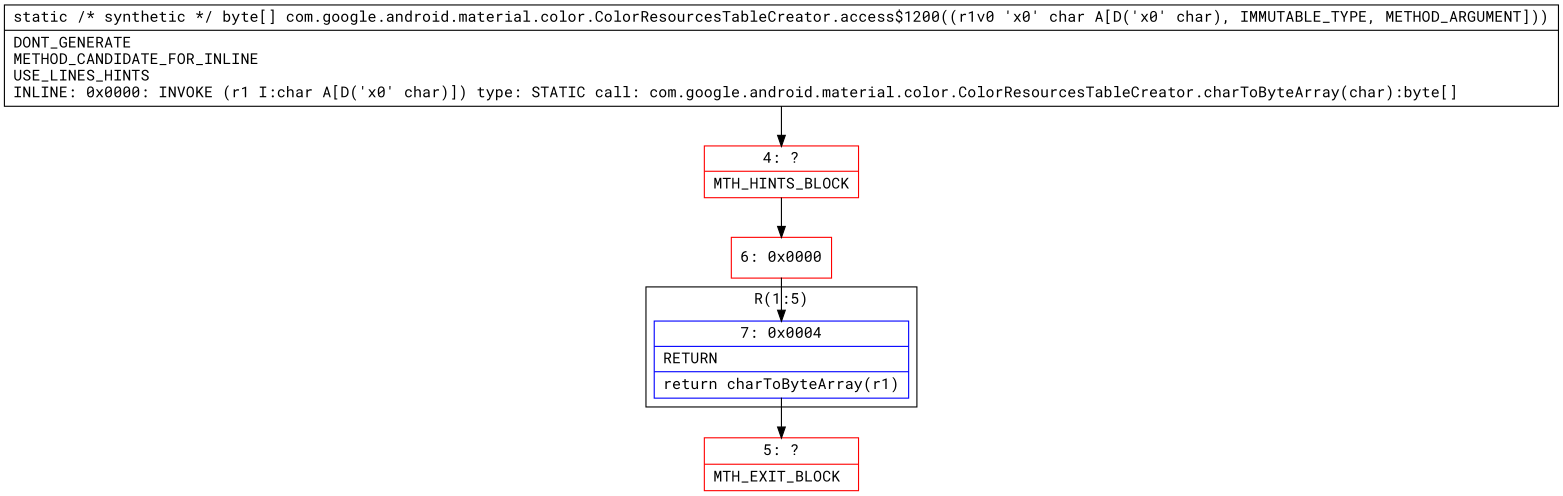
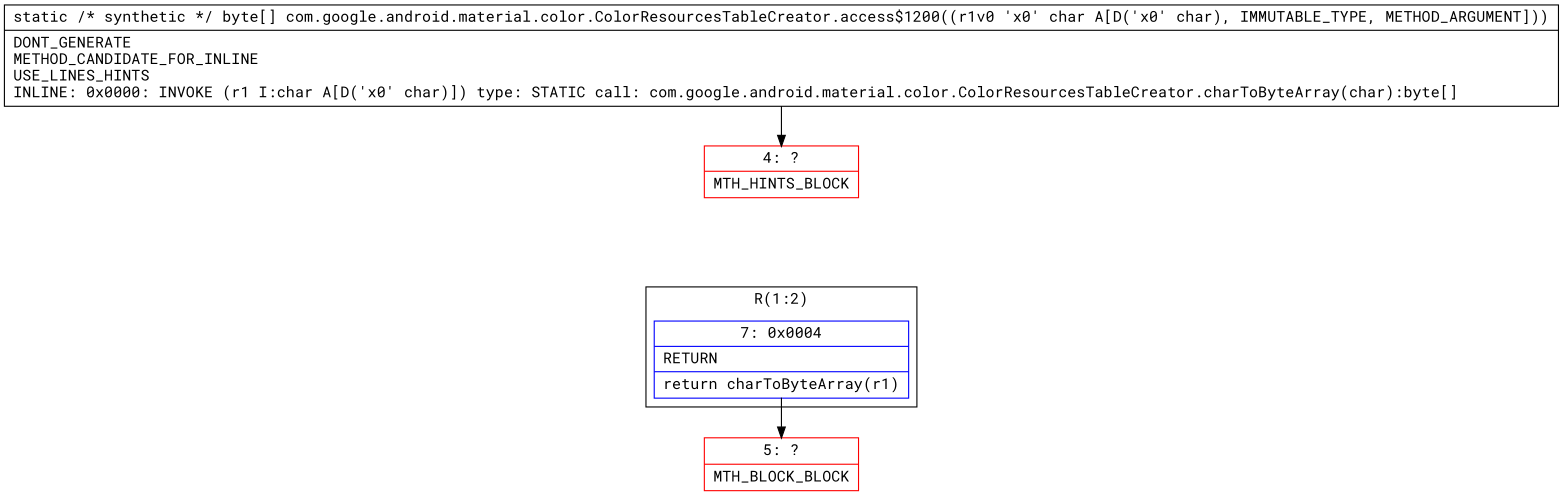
node "6: 0x0000": removed
cluster "R(1:5)": label "R(1:5)" -> "R(1:2)"
node "5: ?": text "MTH_EXIT_BLOCK" -> "MTH_BLOCK_BLOCK"
